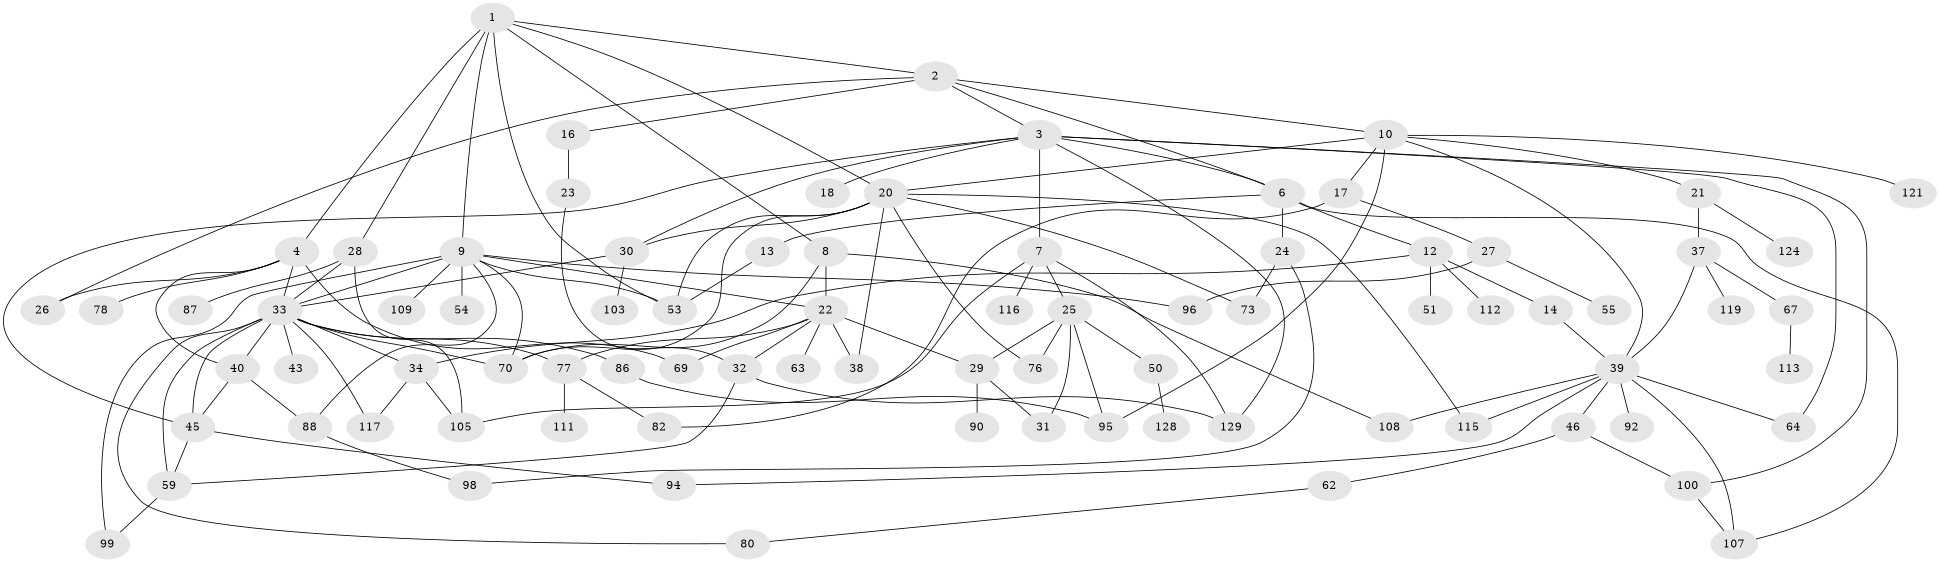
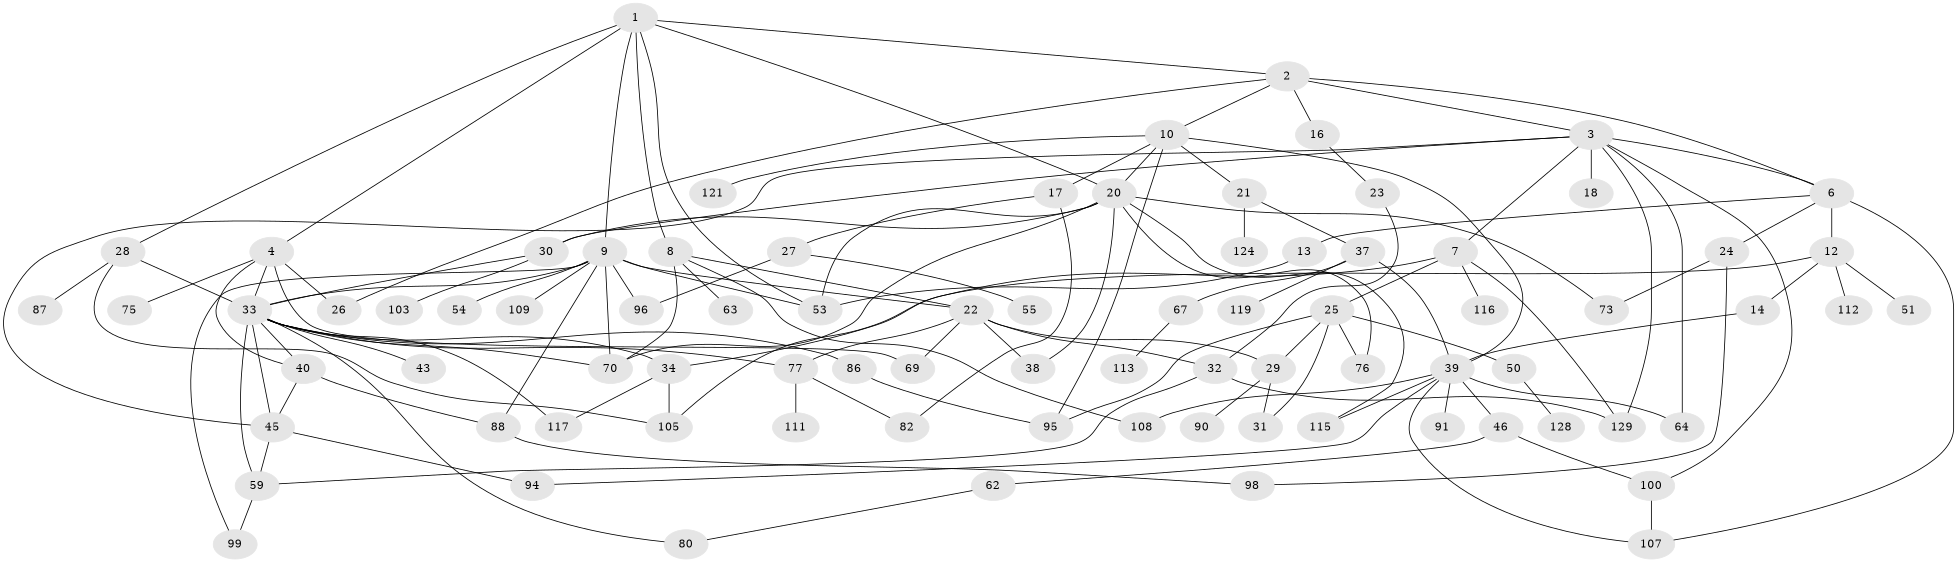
node "78": label "78" -> "75"
edge "22" -- "63": now "8" -- "63"
node "92": label "92" -> "91"
